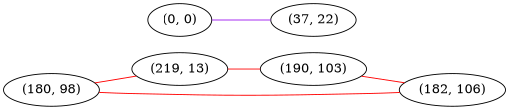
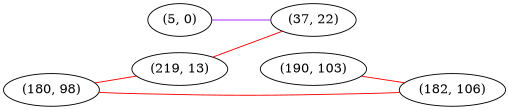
node "(0, 0)": label "(0, 0)" -> "(5, 0)"
edge "(219, 13)" -- "(190, 103)": now "(219, 13)" -- "(37, 22)"
